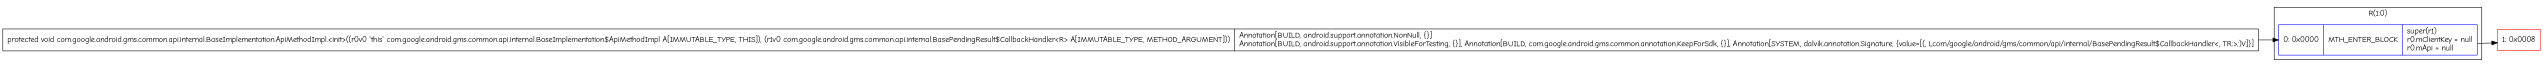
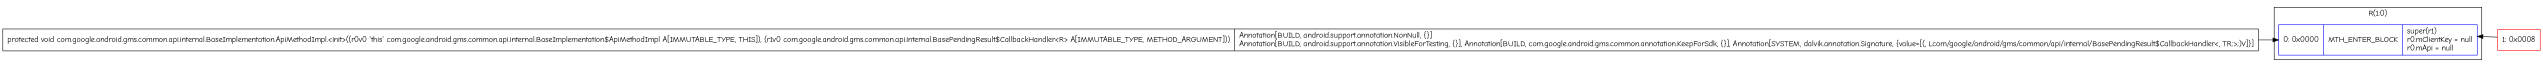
edge "0: 0x0000" -> "1: 0x0008": reversed
